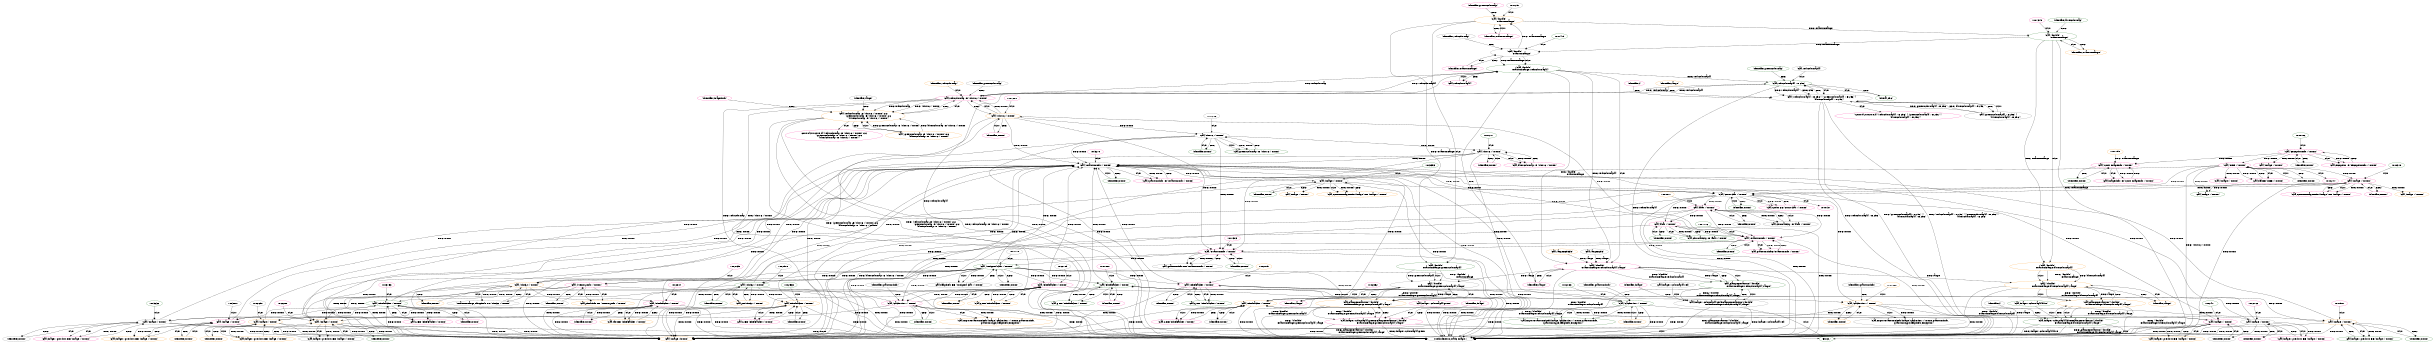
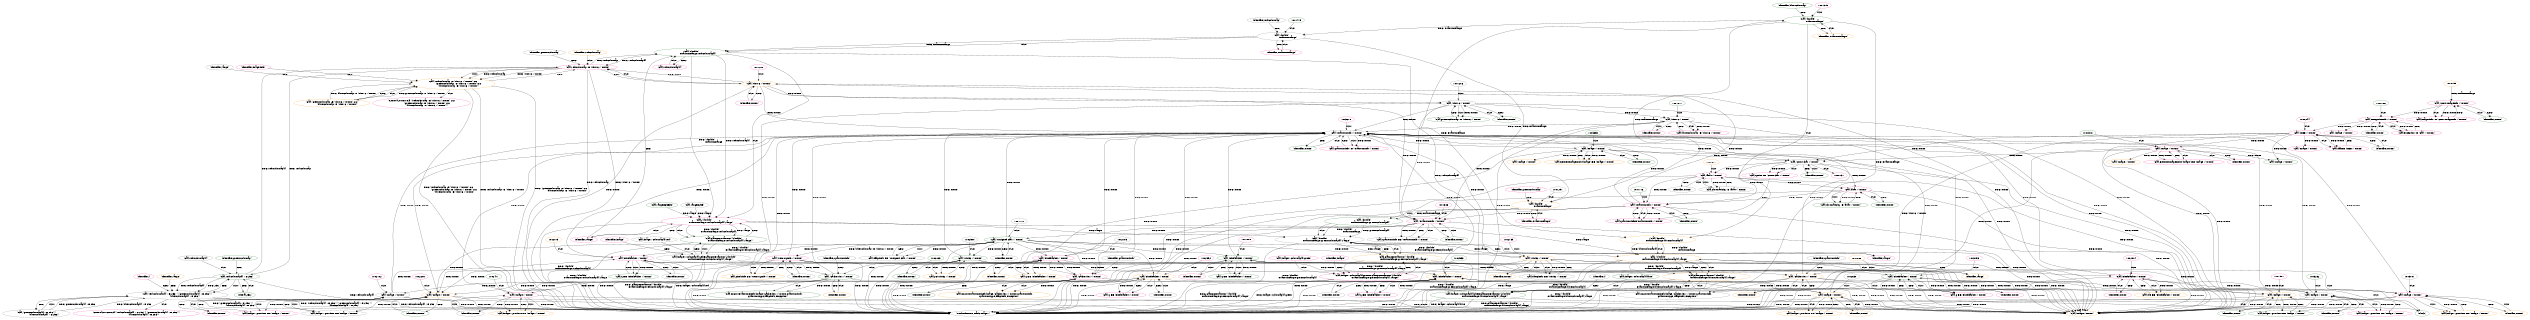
edge "(Call,(double) QuantumRange*red_colormap[i])" -> "(Call,red_colormap[i] >= 256)": removed, label "DDG: red_colormap[i]"
edge "(Call,(ExceptionInfo *) NULL)" -> "(Call,(const ImageInfo *) NULL)": reversed
node "(Call,exception != (ExceptionInfo *) NULL)": label "(Call,exception != (ExceptionInfo *) NULL)" -> "(Call,exception != (Call *) NULL)"
edge "(Call,(TIFF *) NULL)" -> "1000244": reversed
edge "(Call,option == (const char *) NULL)" -> "(Call,(const char *) NULL)": now "(Call,option == (const char *) NULL)" -> "(Call,quantum_info=(QuantumInfo *) NULL)"
edge "(Call,((double) QuantumRange*green_colormap[i])/range)" -> "(Call,((double) QuantumRange*blue_colormap[i])/range)": added, label "DDG: range"
node "(Call,range=65535)": color darkorange -> darkgreen
edge "(Call,pixel_info == (MemoryInfo *) NULL)" -> "(Call,(MemoryInfo *) NULL)": added, label "CFG:"
node "(QuantumRange,tile_pixels == (uint32 *) NULL)": label "(QuantumRange,tile_pixels == (uint32 *) NULL)" -> "(Call,tile_pixels == (uint32 *) NULL)"
edge "(Call,(const char *) NULL)" -> "(MethodReturn,static Image *)": removed, label "DDG: NULL"
